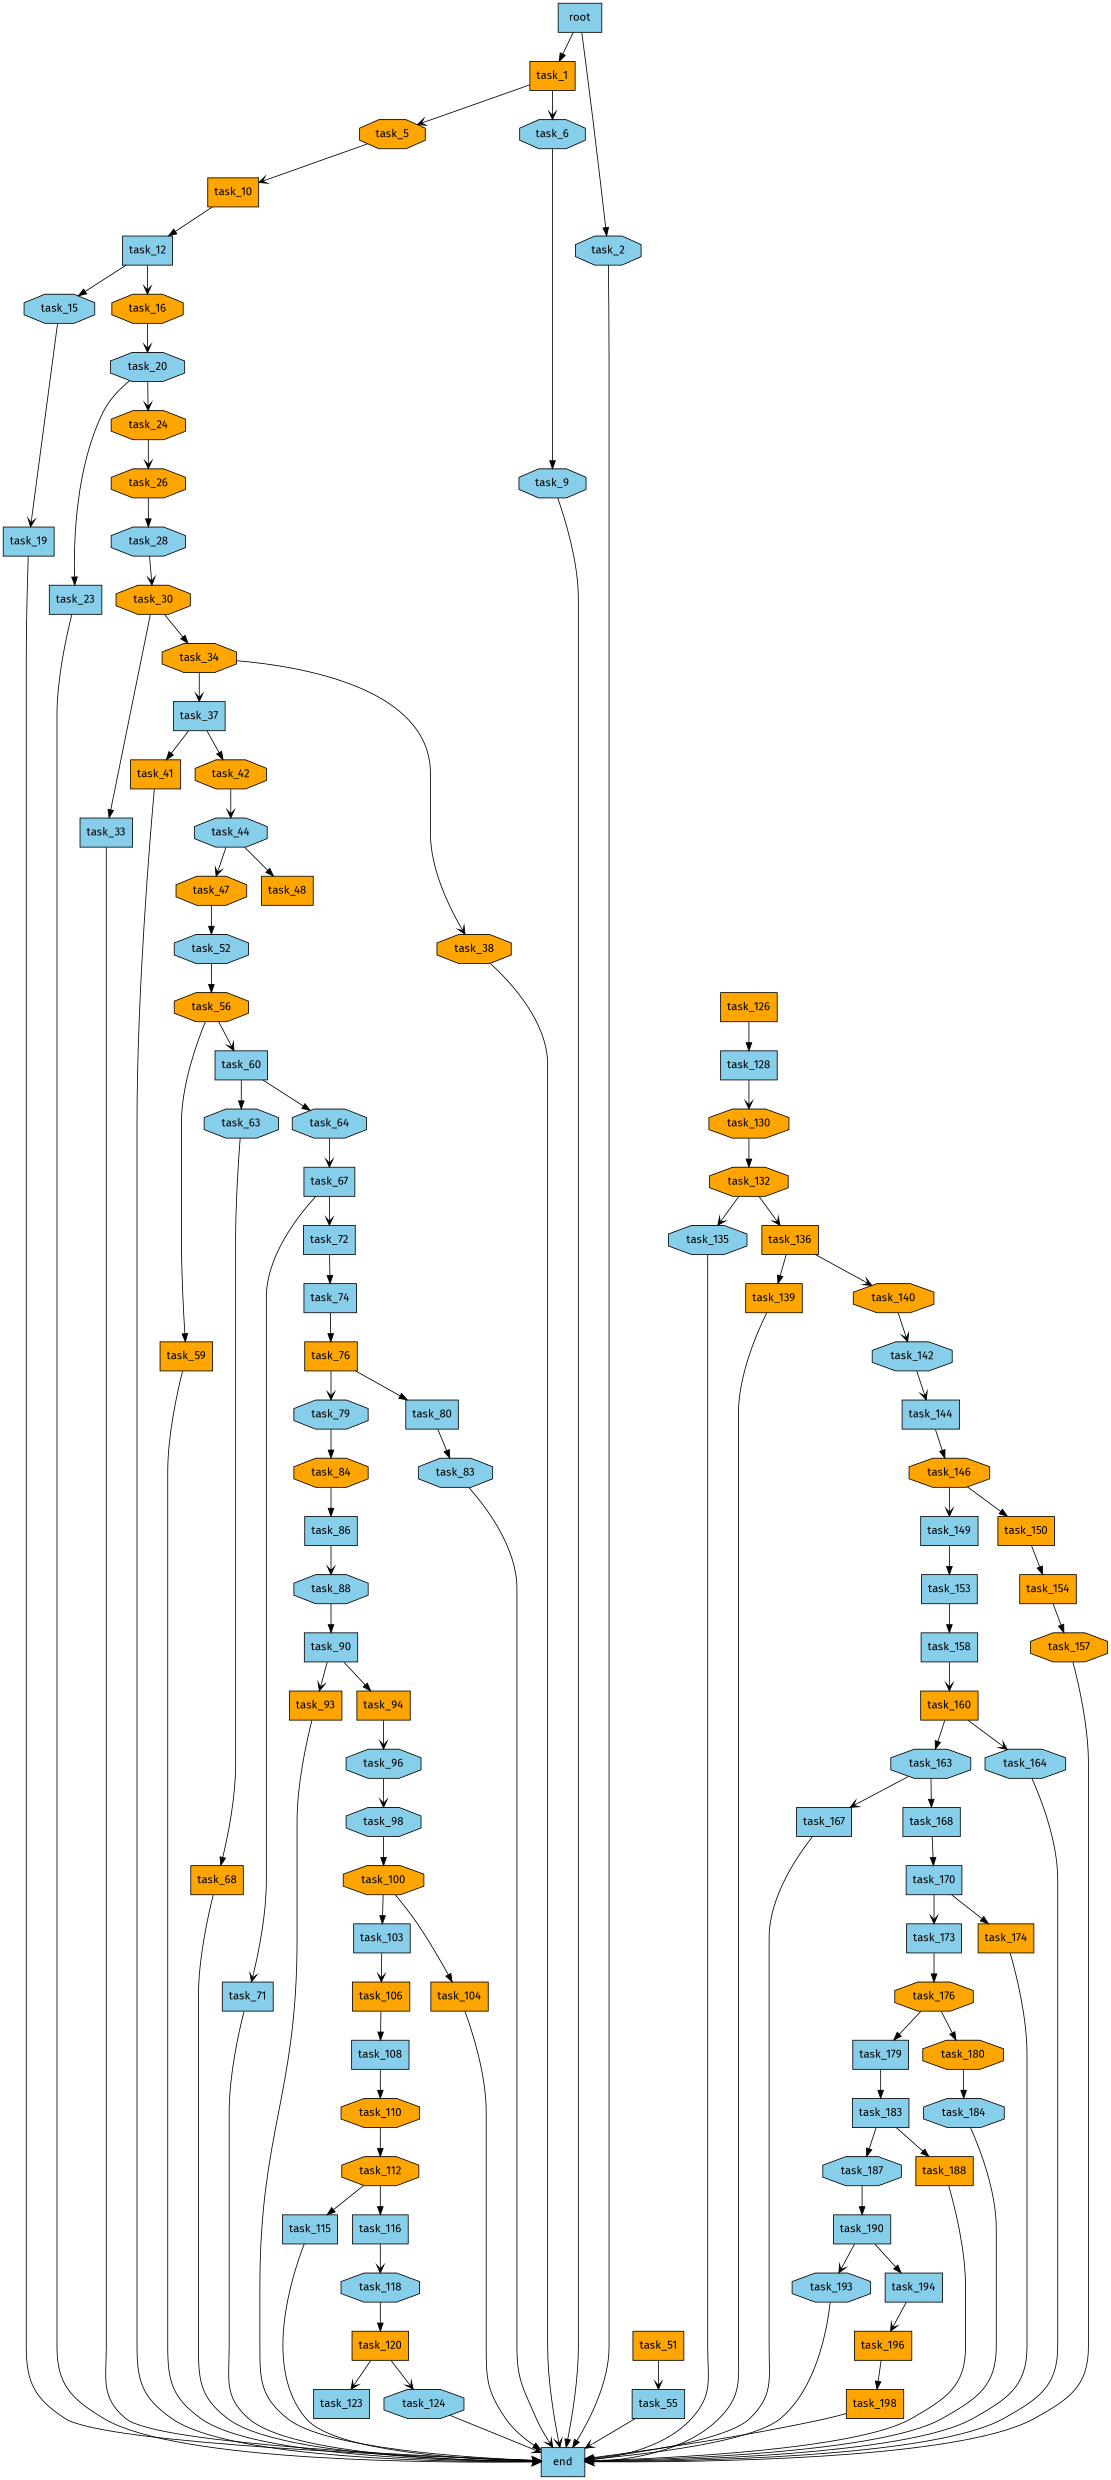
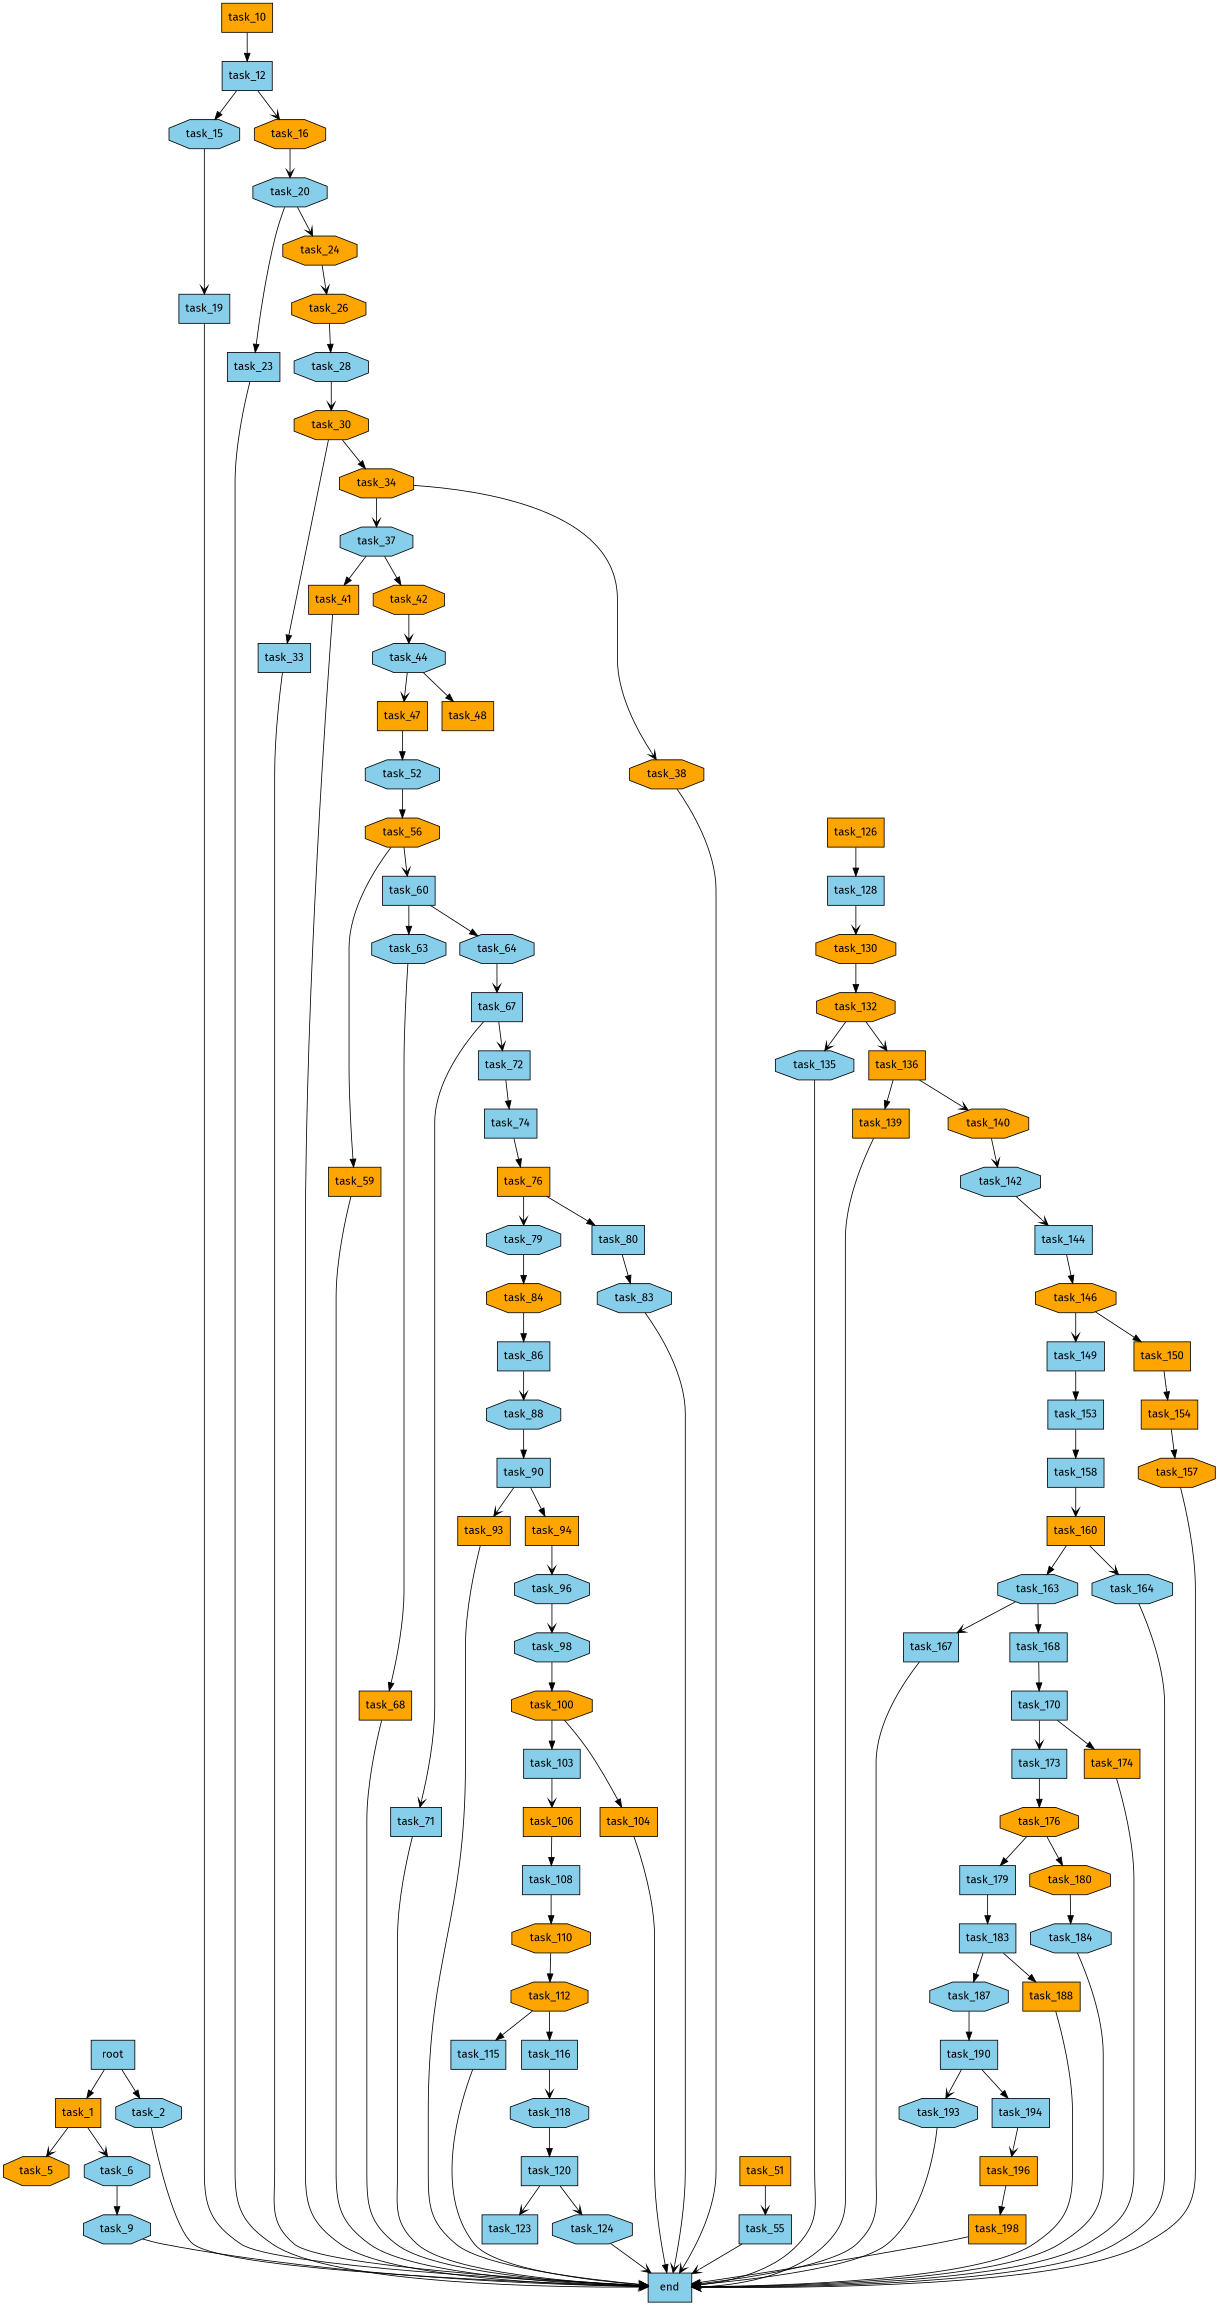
edge "task_5" -> "task_10": removed
node "task_37": shape box -> octagon
node "task_47": shape octagon -> box
node "task_120": fillcolor orange -> skyblue
